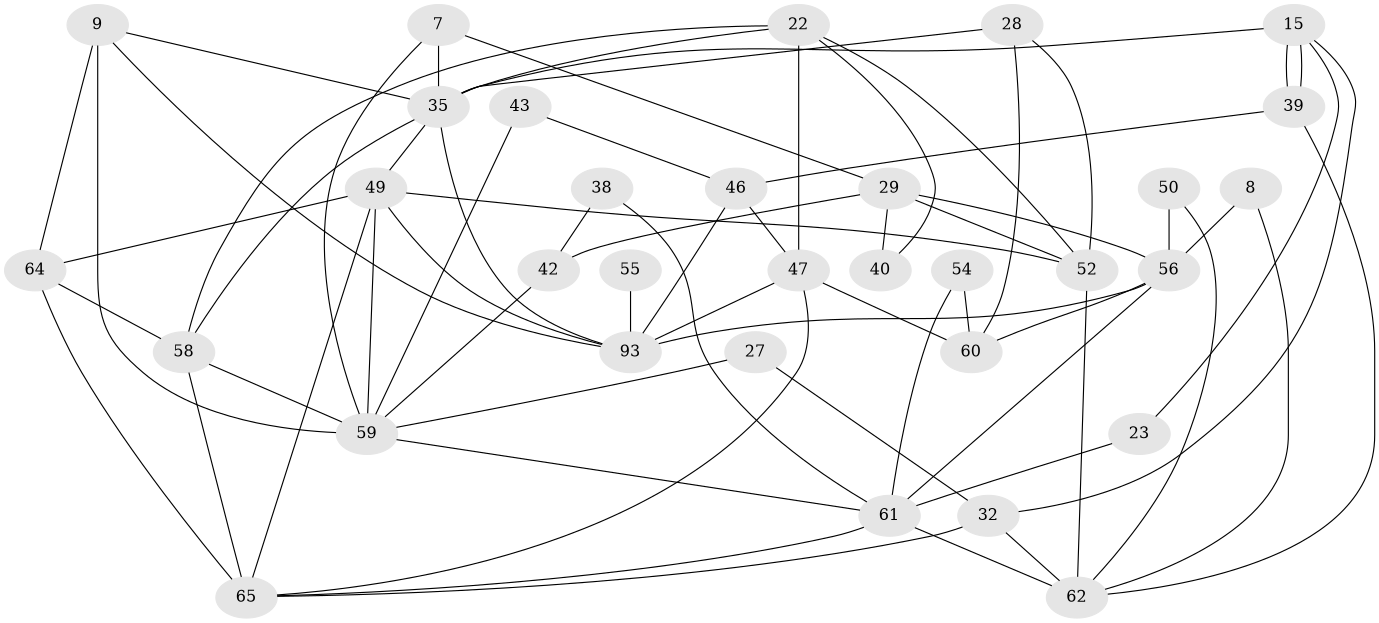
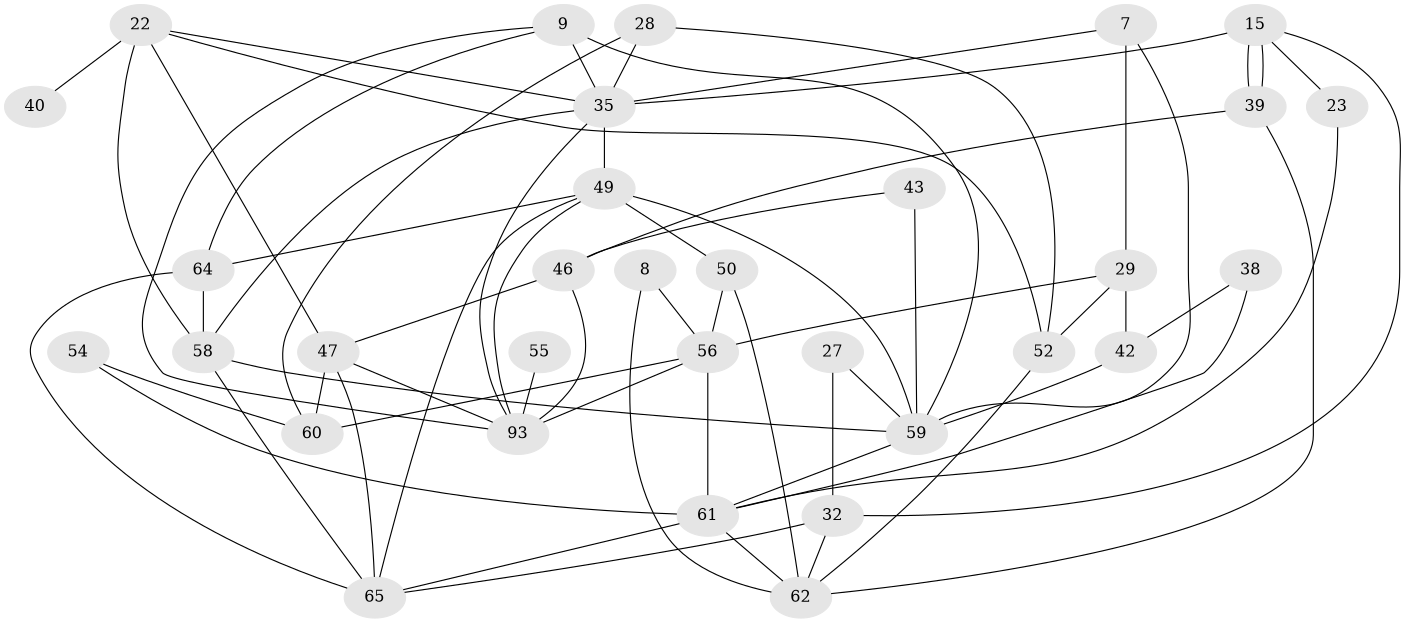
edge "49" -- "52": now "49" -- "50"
edge "29" -- "40": removed
